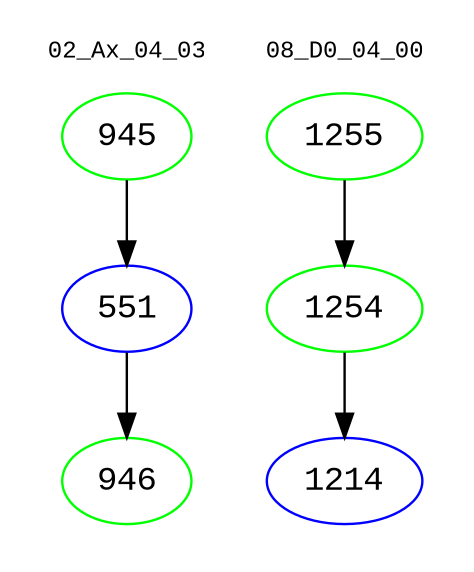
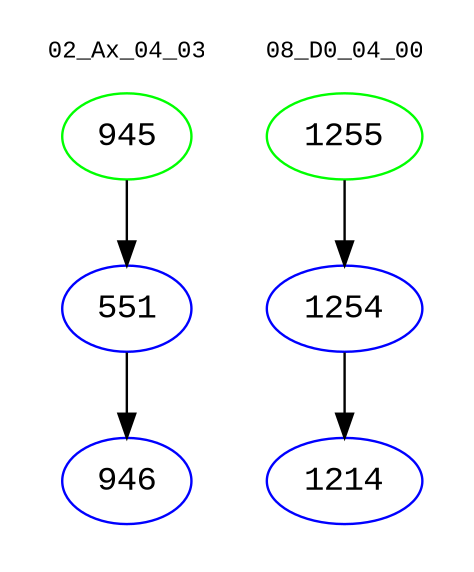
node "1254": color green -> blue
node "946": color green -> blue
